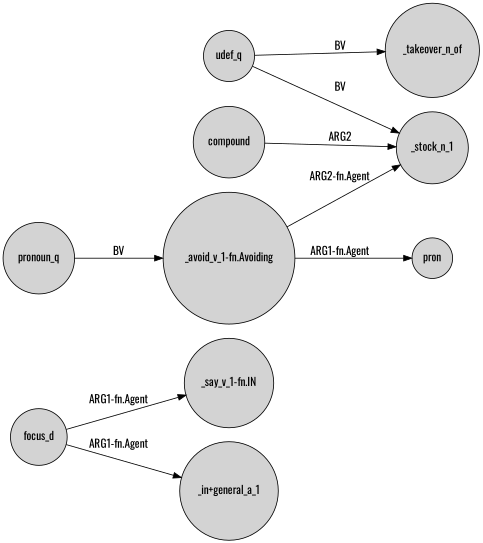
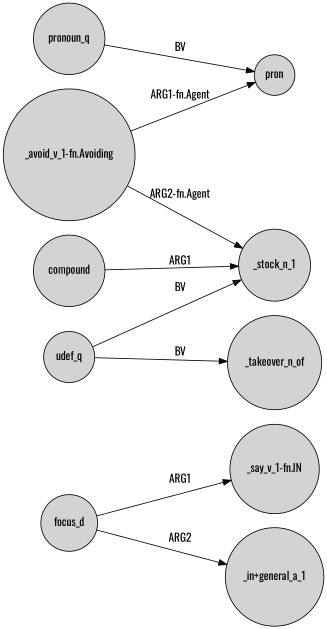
edge "compound" -> "_stock_n_1": label "ARG2" -> "ARG1"
edge "pronoun_q" -> "_avoid_v_1-fn.Avoiding": now "pronoun_q" -> "pron"
edge "focus_d" -> "_say_v_1-fn.IN": label "ARG1-fn.Agent" -> "ARG1"
edge "focus_d" -> "_in+general_a_1": label "ARG1-fn.Agent" -> "ARG2"
